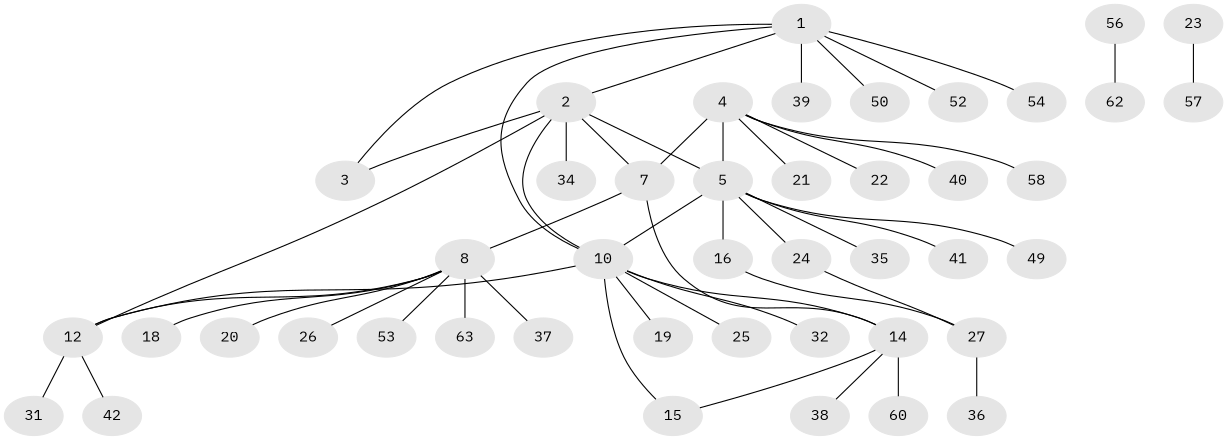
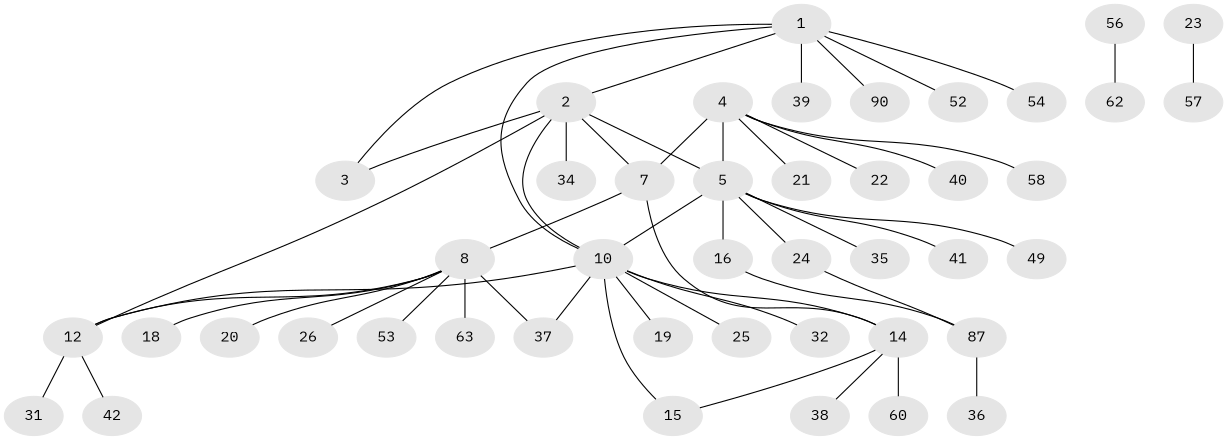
node "50": label "50" -> "90"
edge "10" -- "37": added
node "27": label "27" -> "87"
